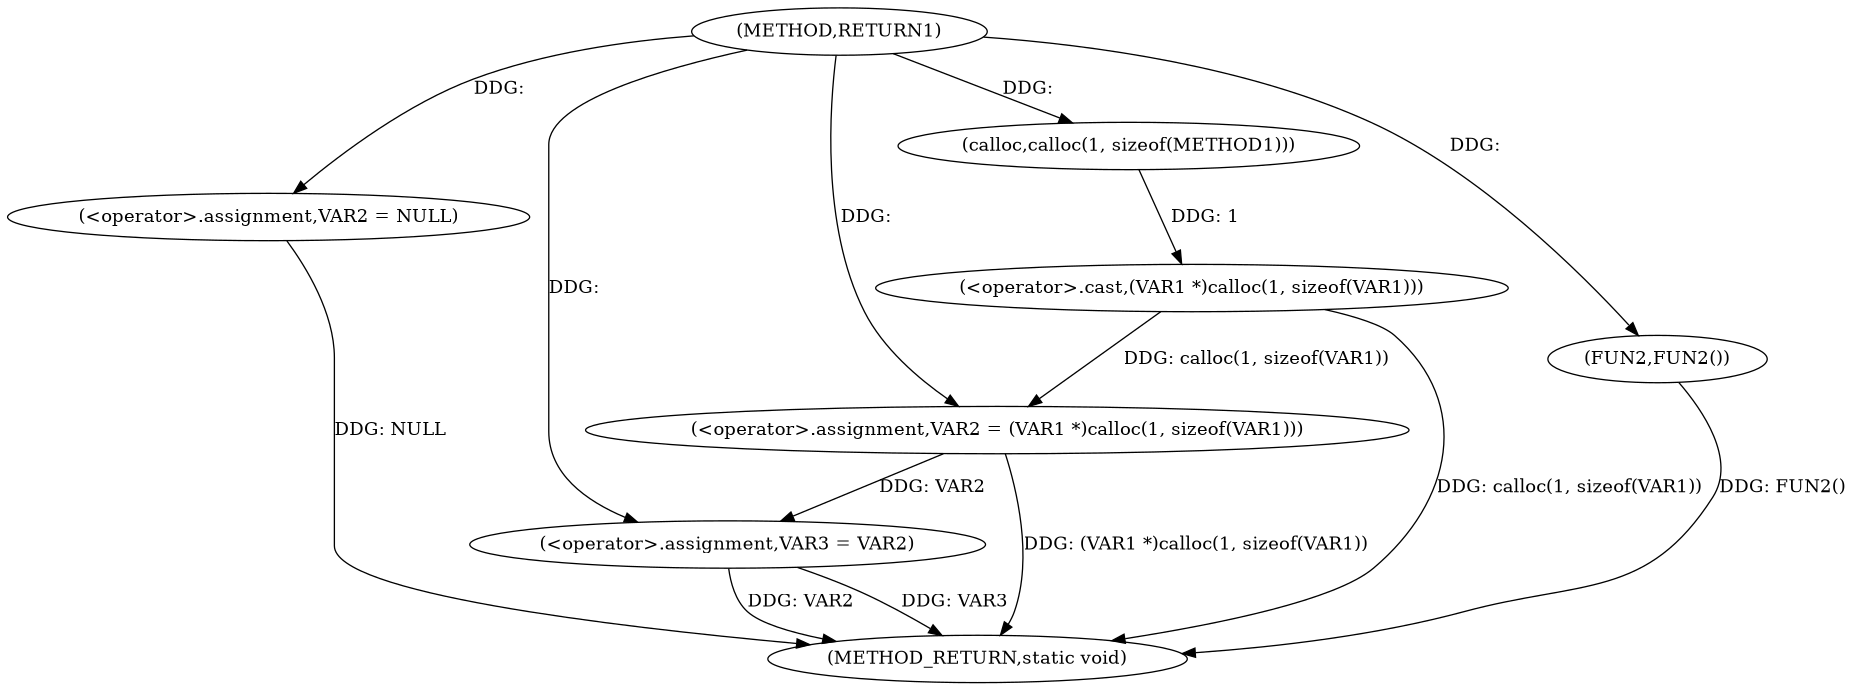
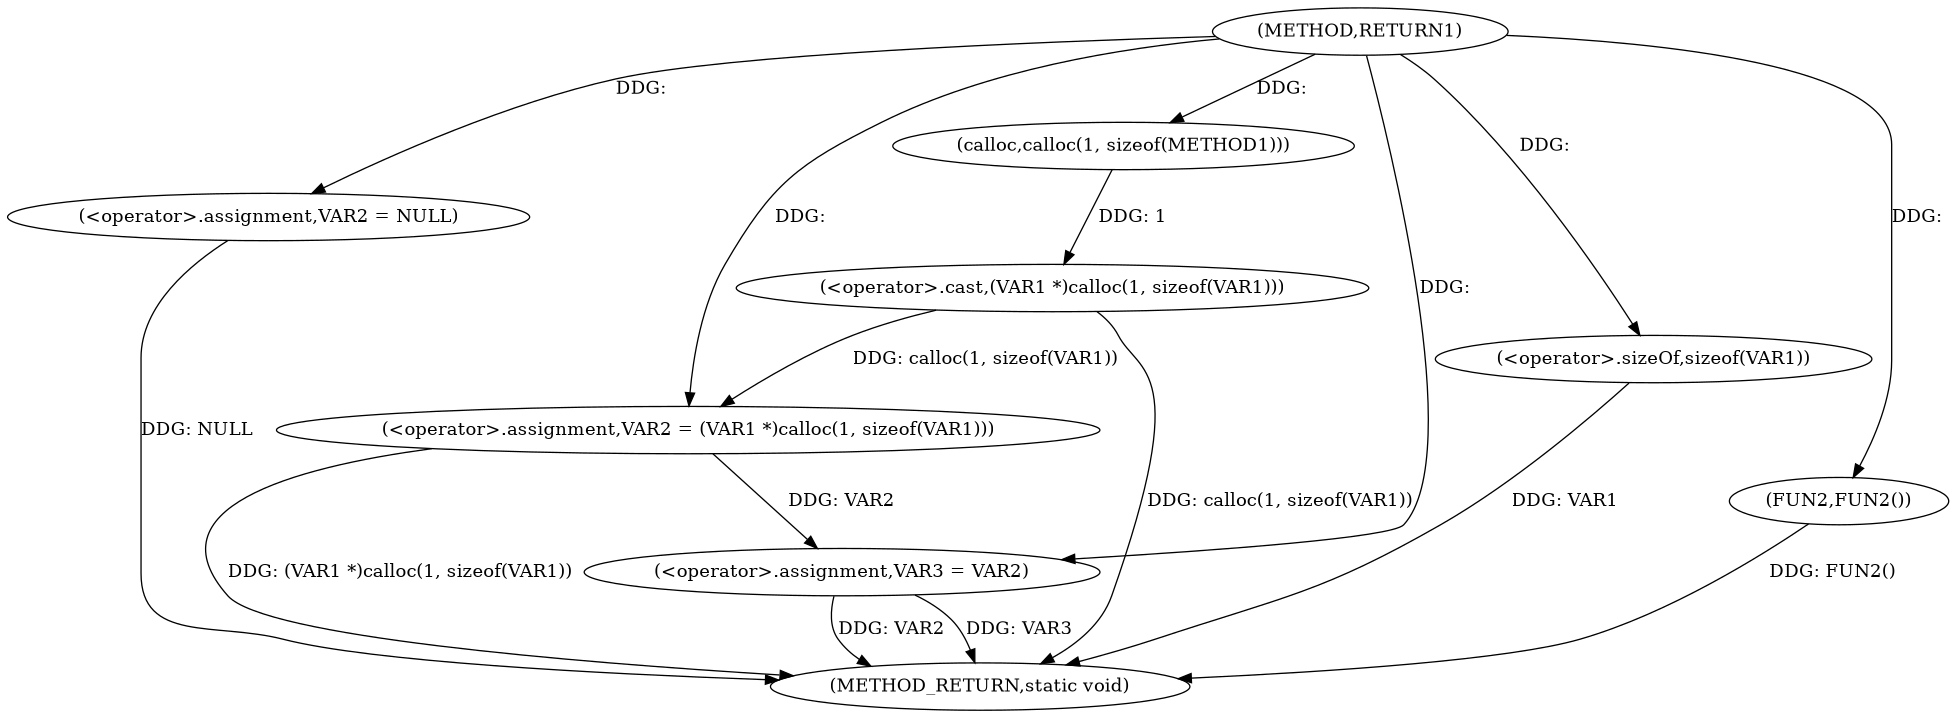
node "(<operator>.sizeOf,sizeof(VAR1))": added
